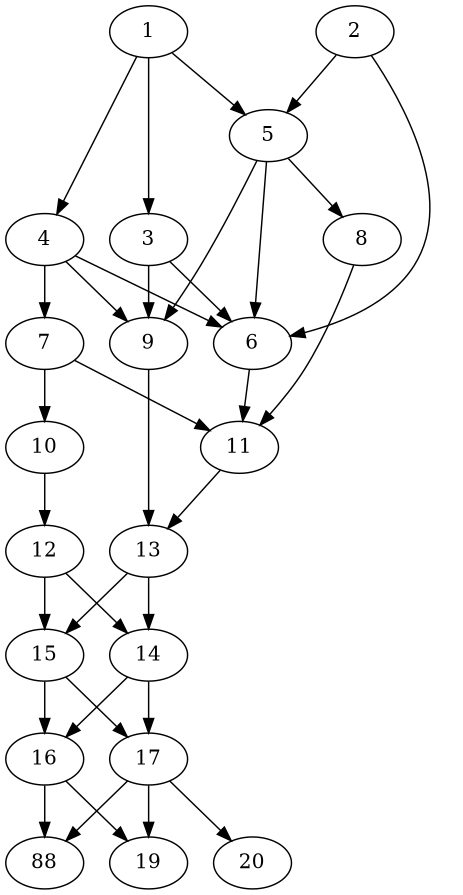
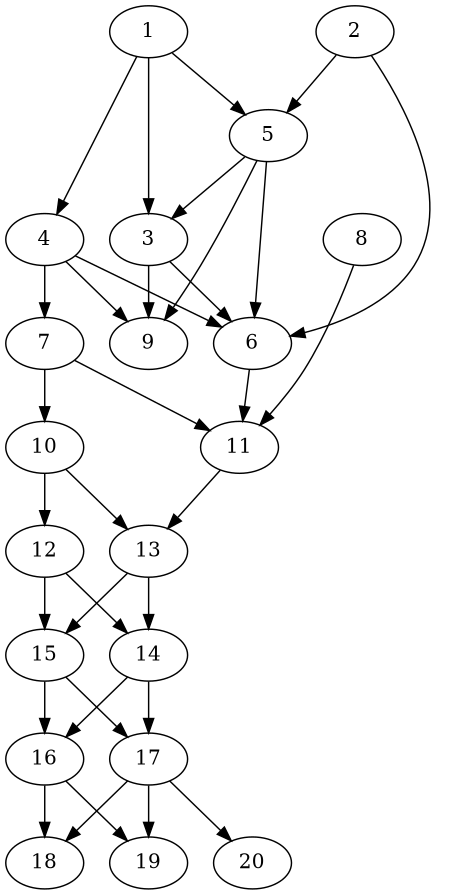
edge "5" -> "8": now "5" -> "3"
edge "9" -> "13": now "10" -> "13"
node "88": label "88" -> "18"
